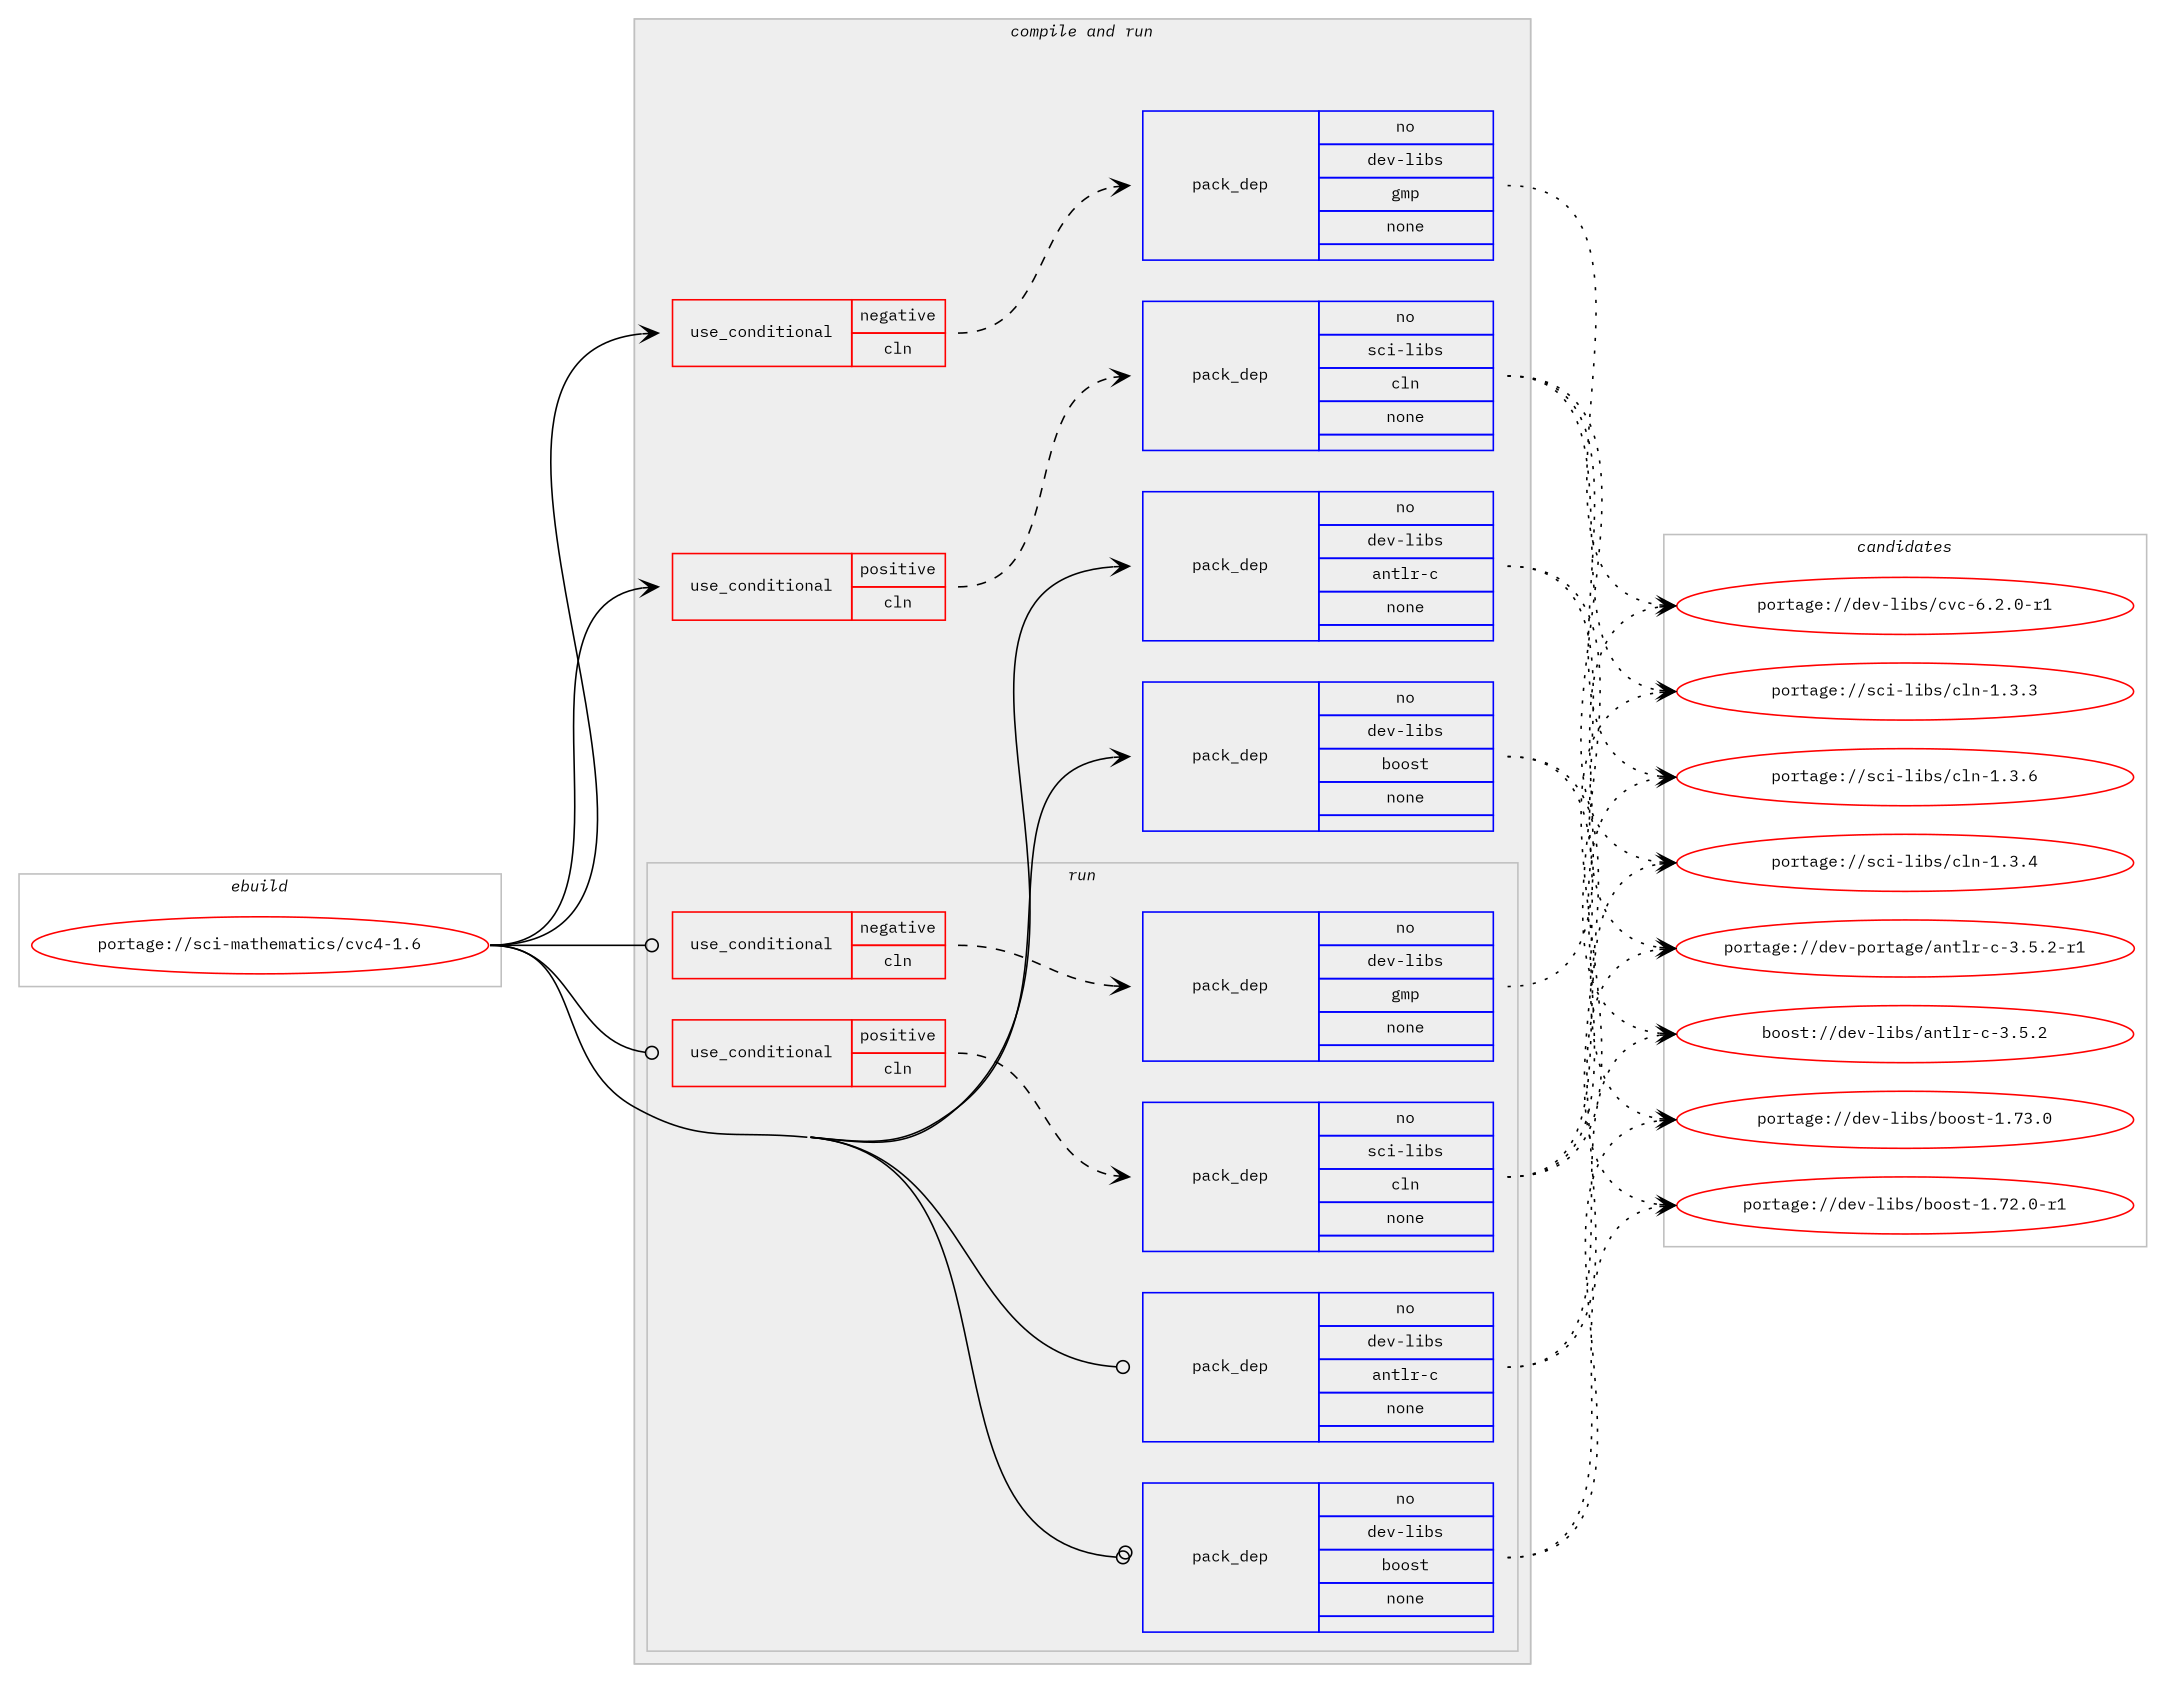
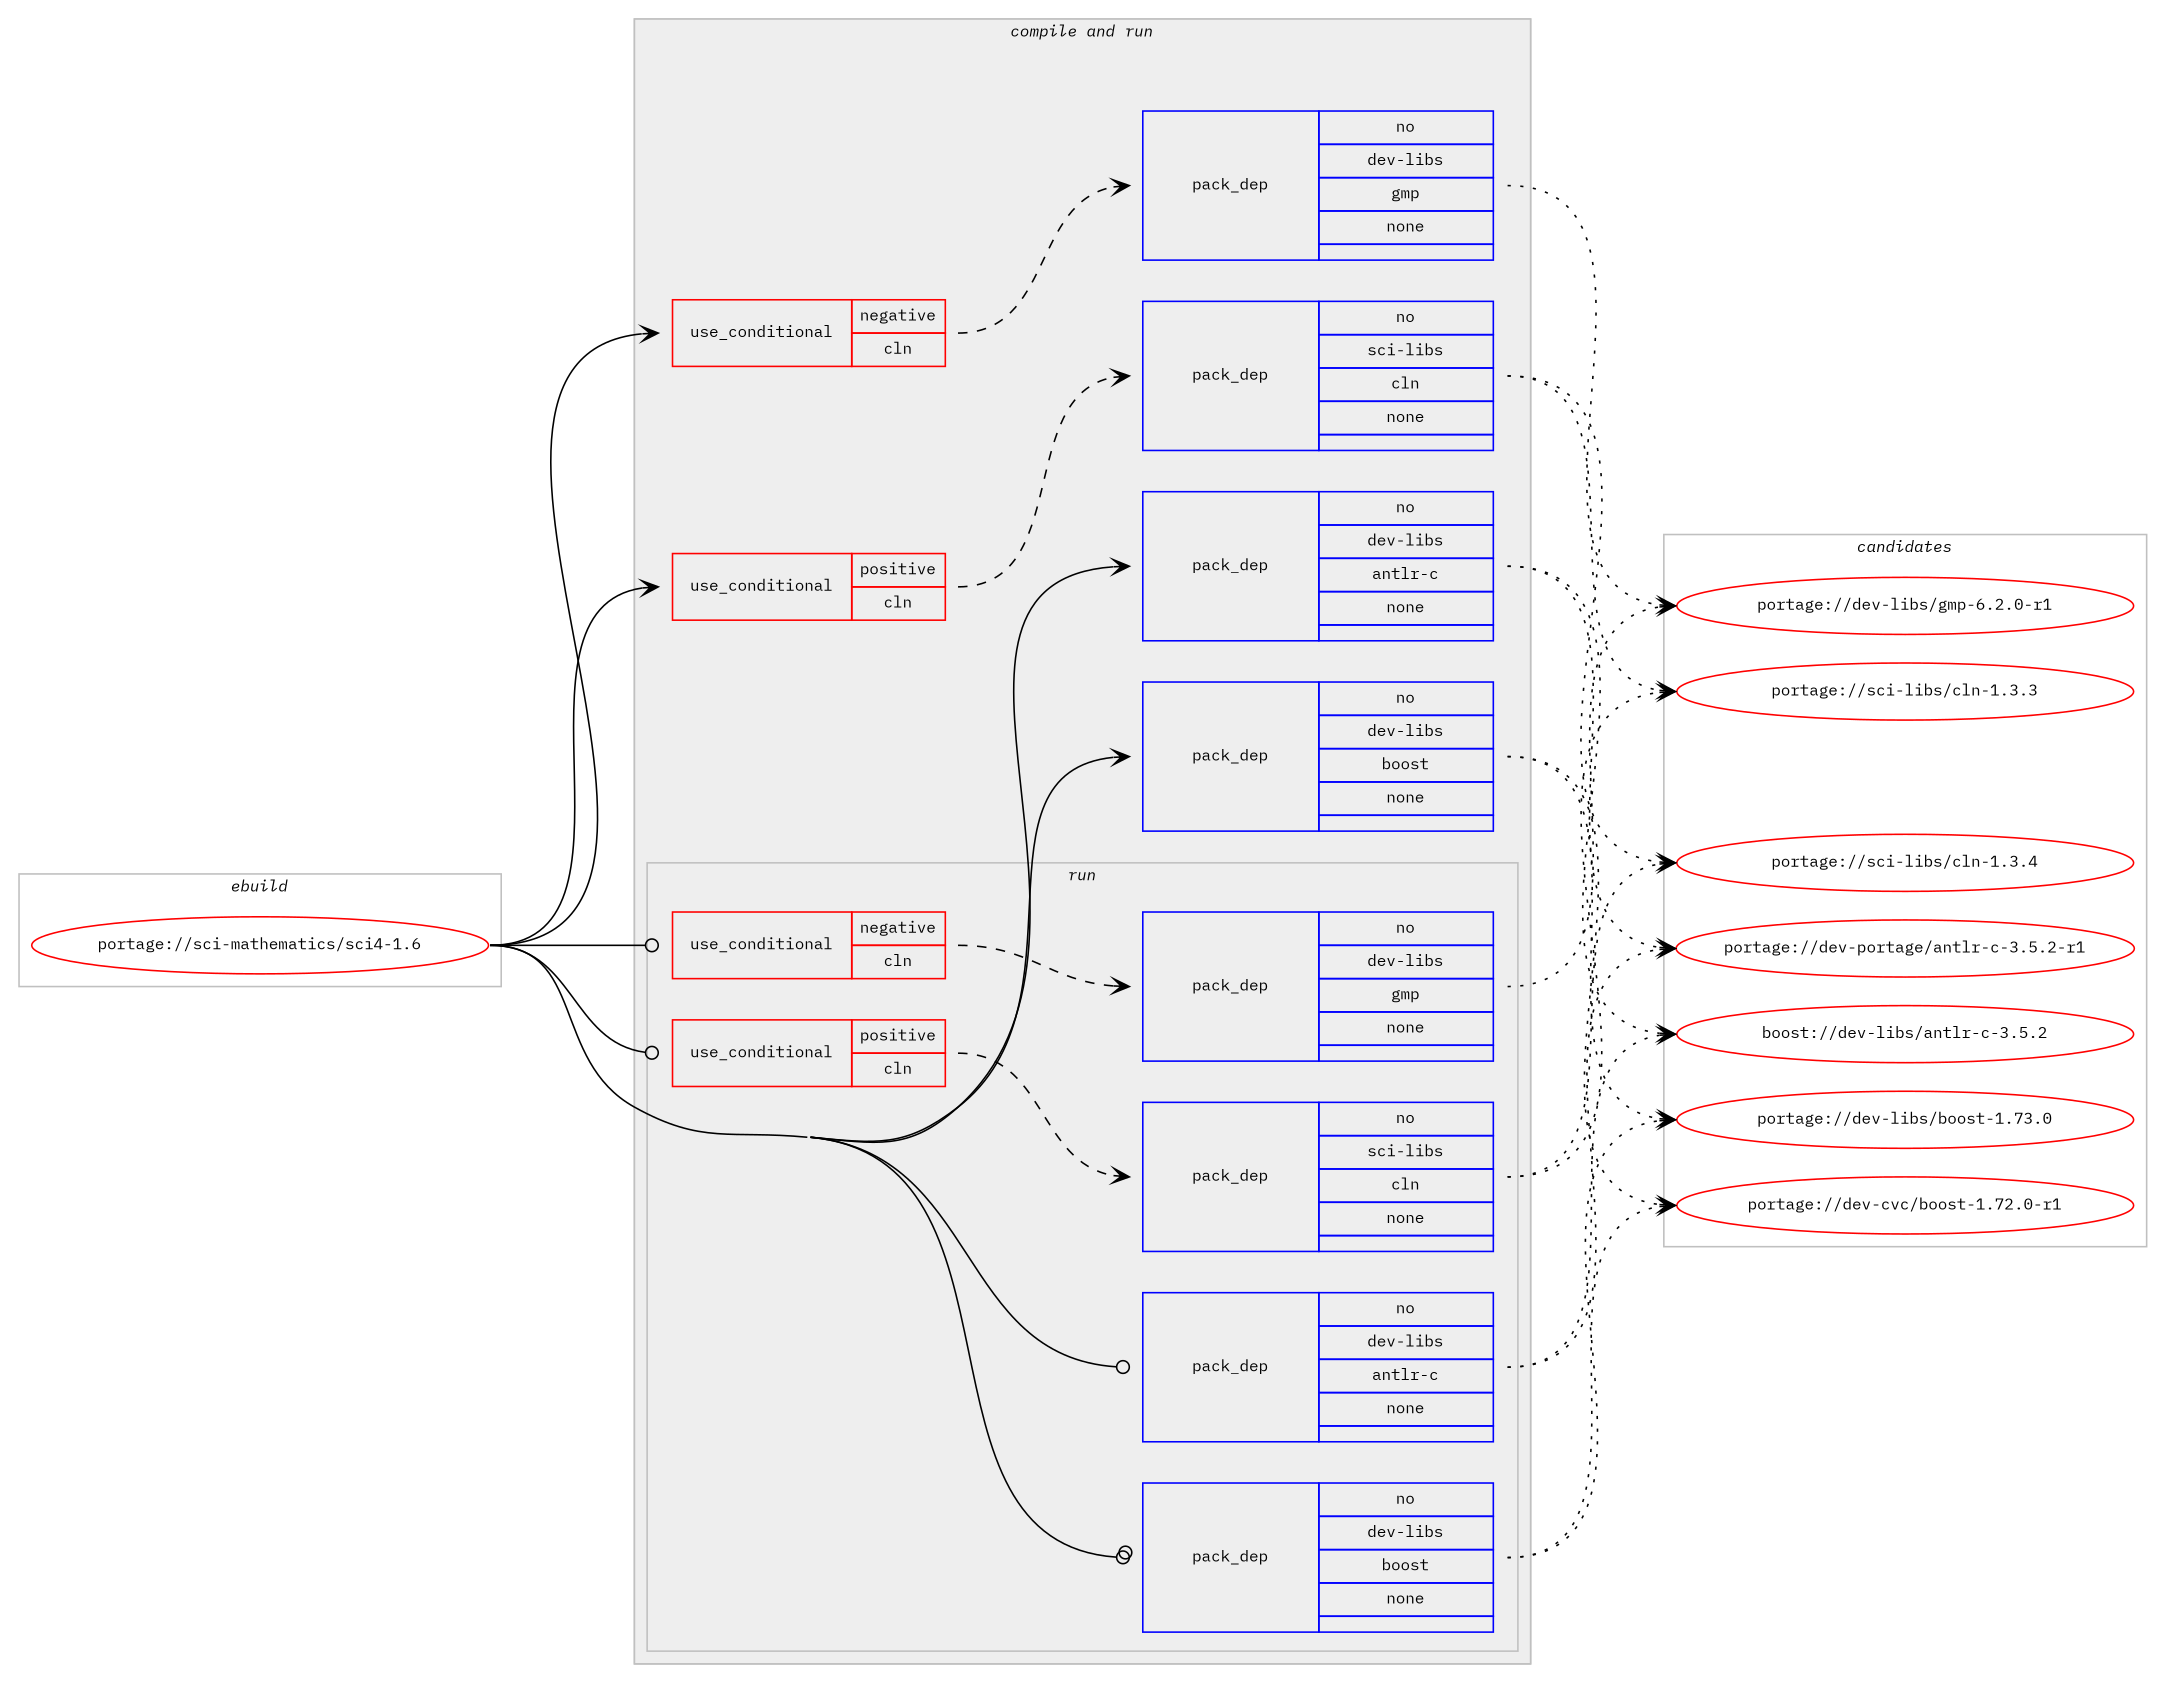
node "portage://dev-libs/cvc-6.2.0-r1": label "portage://dev-libs/cvc-6.2.0-r1" -> "portage://dev-libs/gmp-6.2.0-r1"
node "portage://sci-libs/cln-1.3.6": removed
node "portage://sci-mathematics/cvc4-1.6": label "portage://sci-mathematics/cvc4-1.6" -> "portage://sci-mathematics/sci4-1.6"
node "portage://dev-libs/boost-1.72.0-r1": label "portage://dev-libs/boost-1.72.0-r1" -> "portage://dev-cvc/boost-1.72.0-r1"
